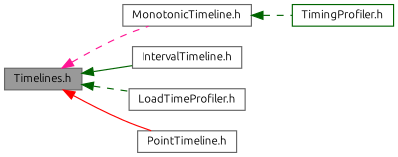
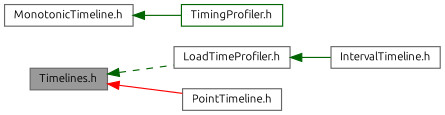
edge "TimingProfiler.h" -> "MonotonicTimeline.h": style dashed -> solid
edge "MonotonicTimeline.h" -> "Timelines.h": removed
edge "IntervalTimeline.h" -> "Timelines.h": now "IntervalTimeline.h" -> "LoadTimeProfiler.h"
